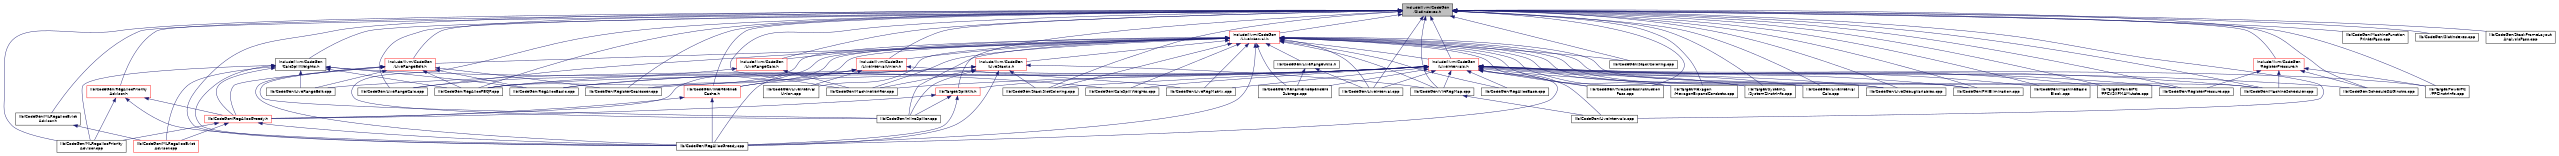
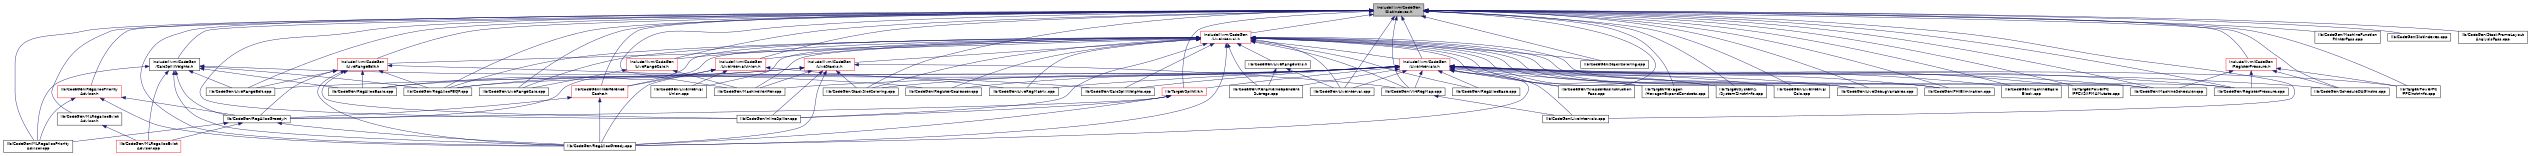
edge "lib/CodeGen/RegisterCoalescer.cpp" -> "include/llvm/CodeGen /SlotIndexes.h": now "lib/CodeGen/LiveRangeEdit.cpp" -> "include/llvm/CodeGen /SlotIndexes.h"
node "lib/CodeGen/RegAllocGreedy.h": color red -> black
